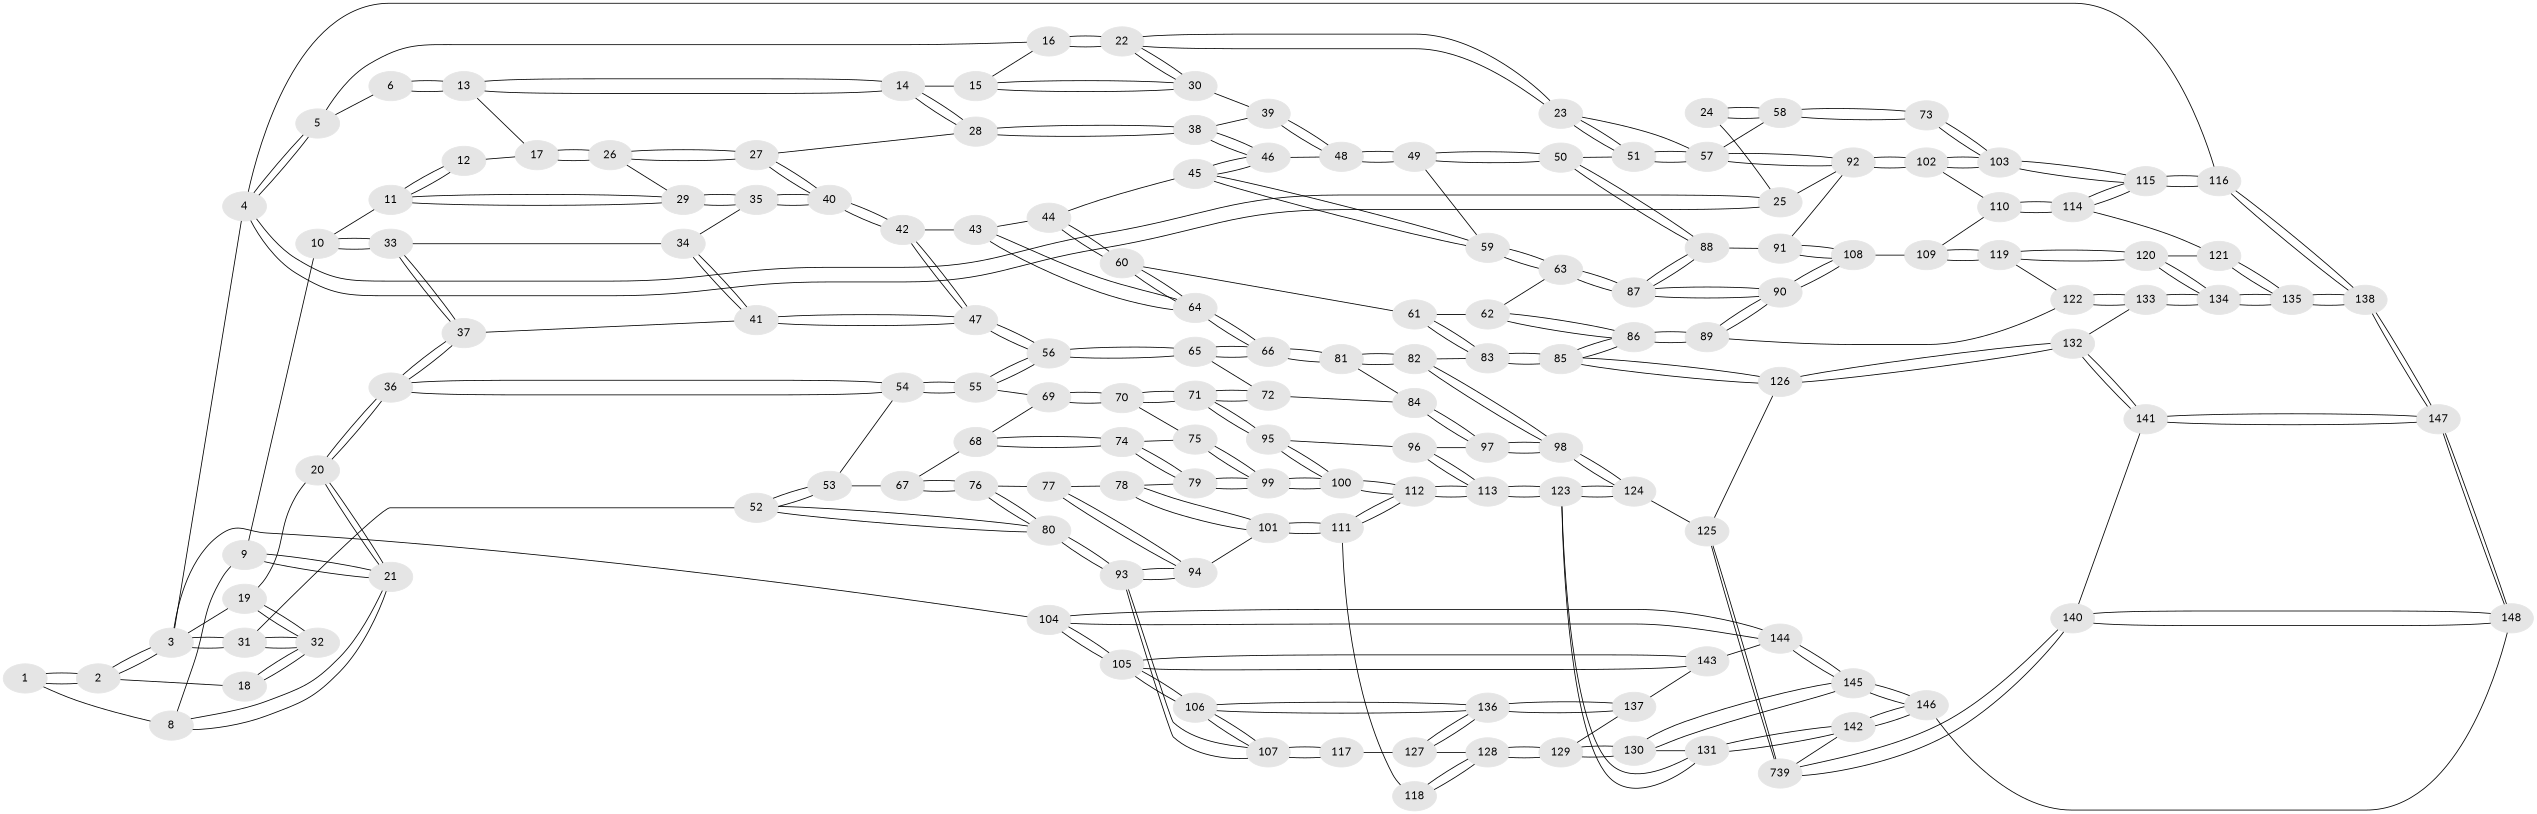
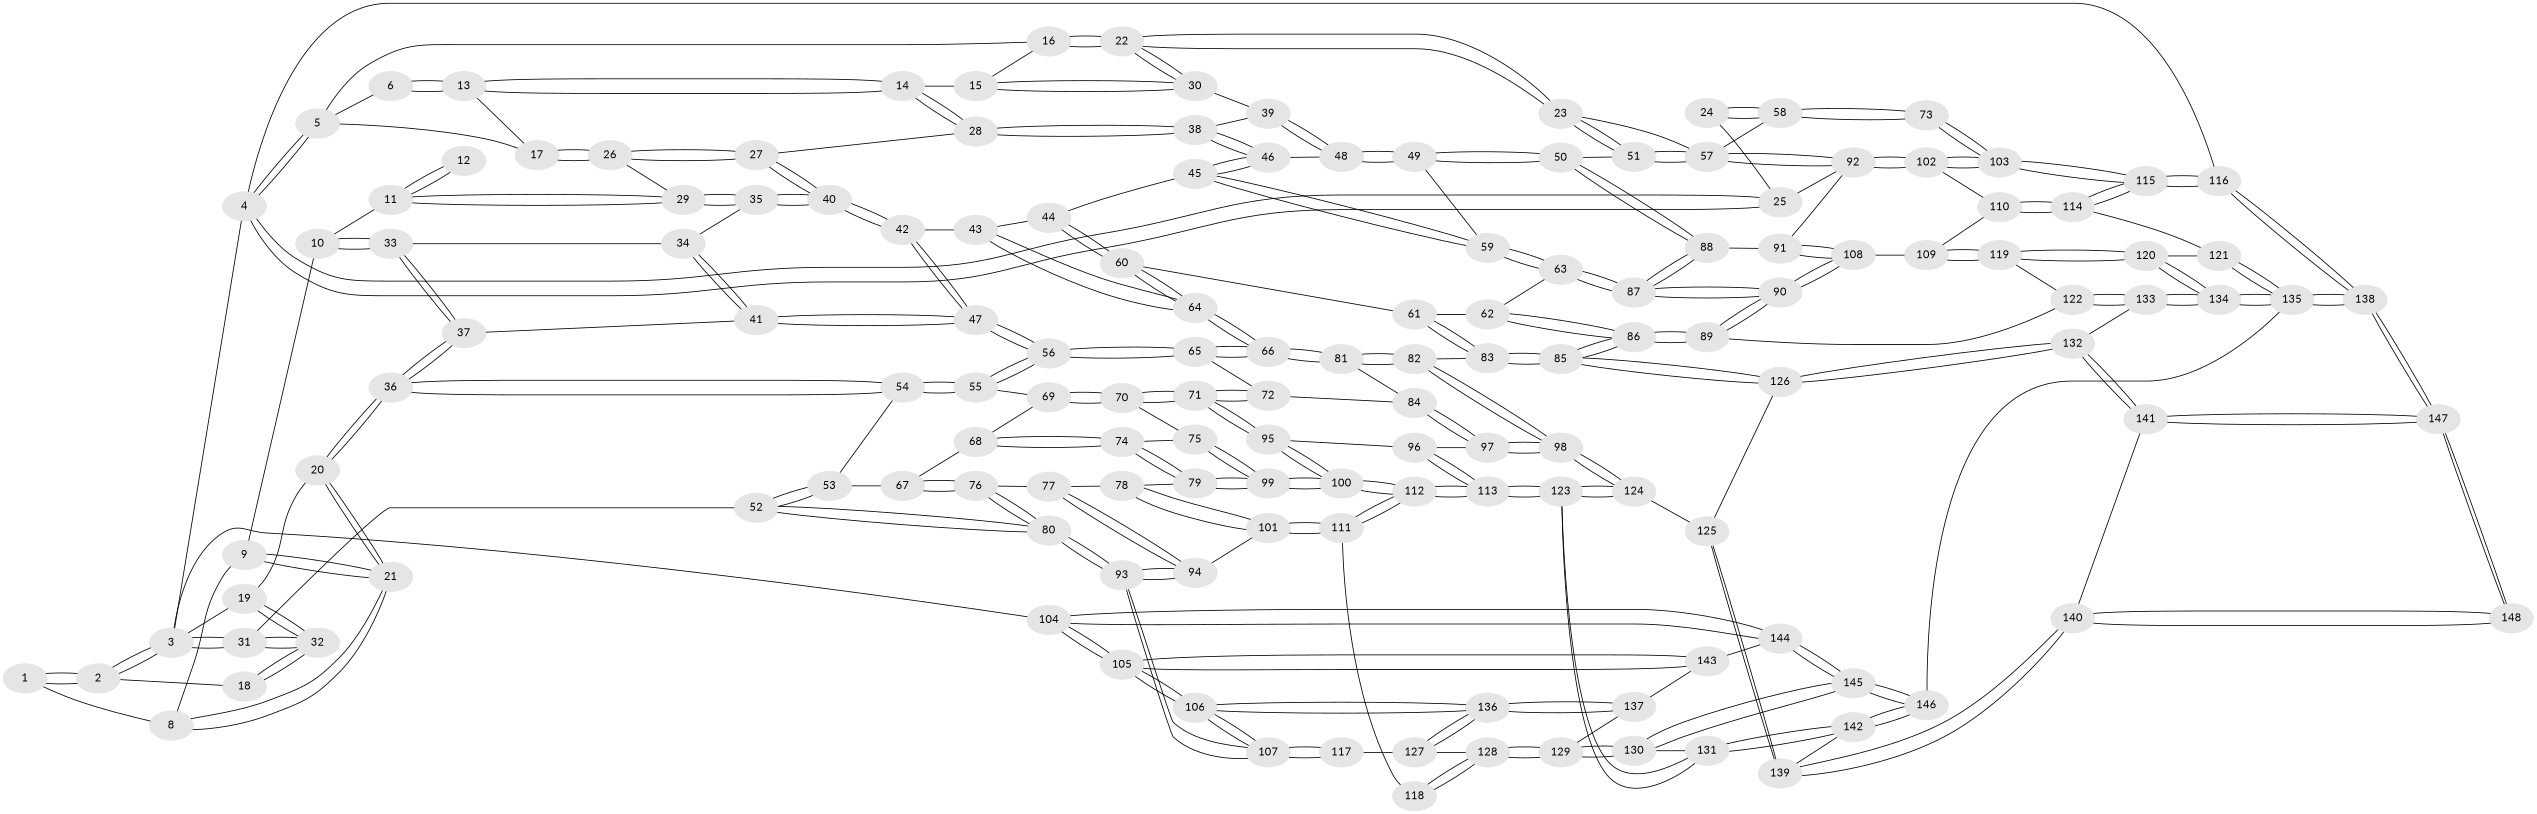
edge "17" -- "12": now "17" -- "5"
node "739": label "739" -> "139"
edge "148" -- "146": now "135" -- "146"
